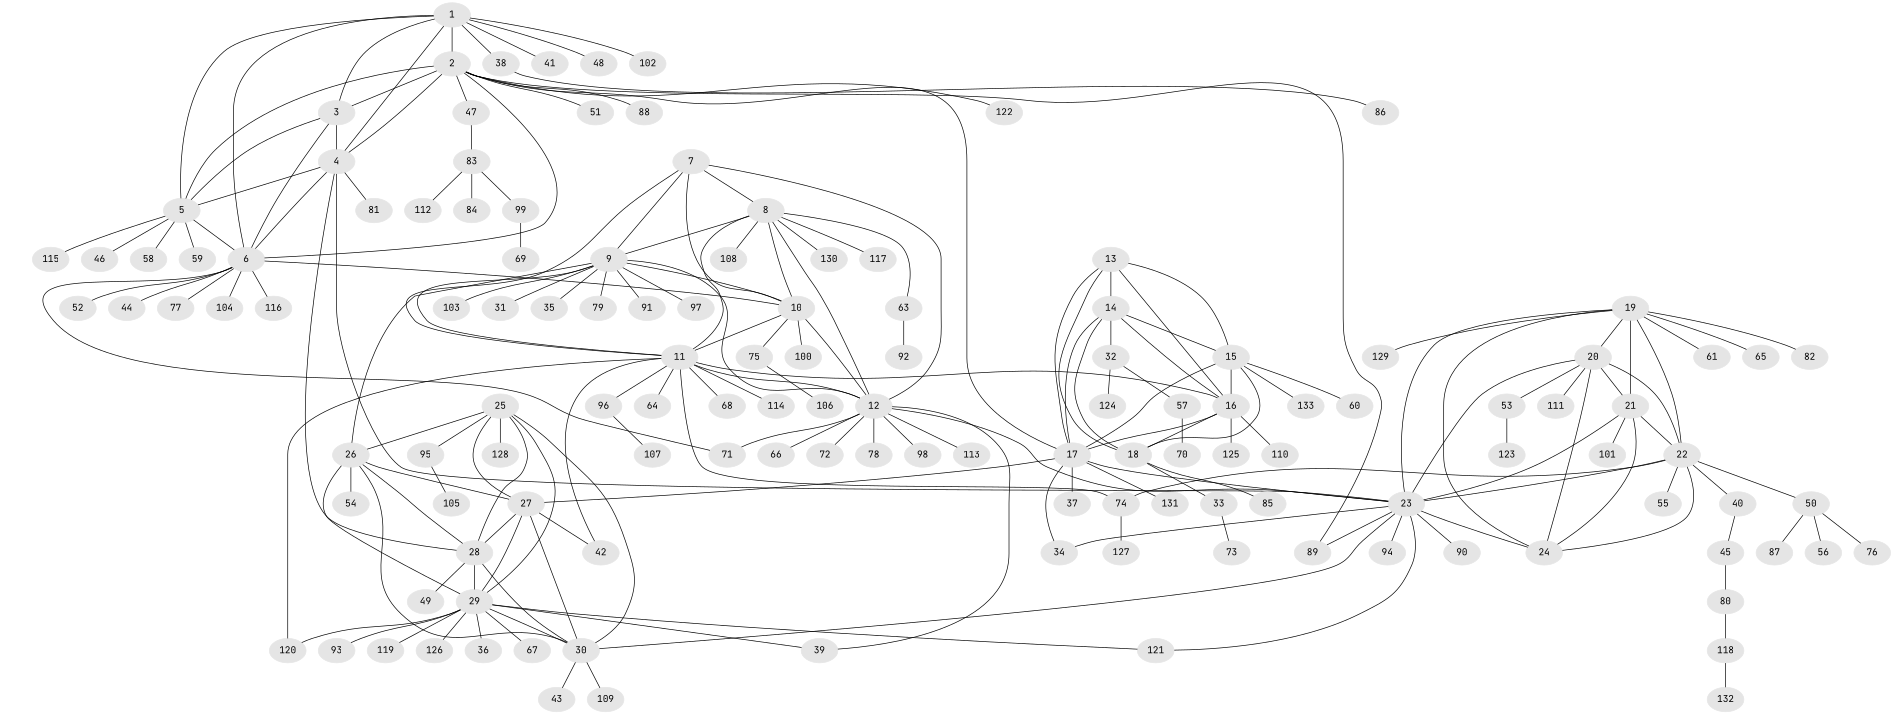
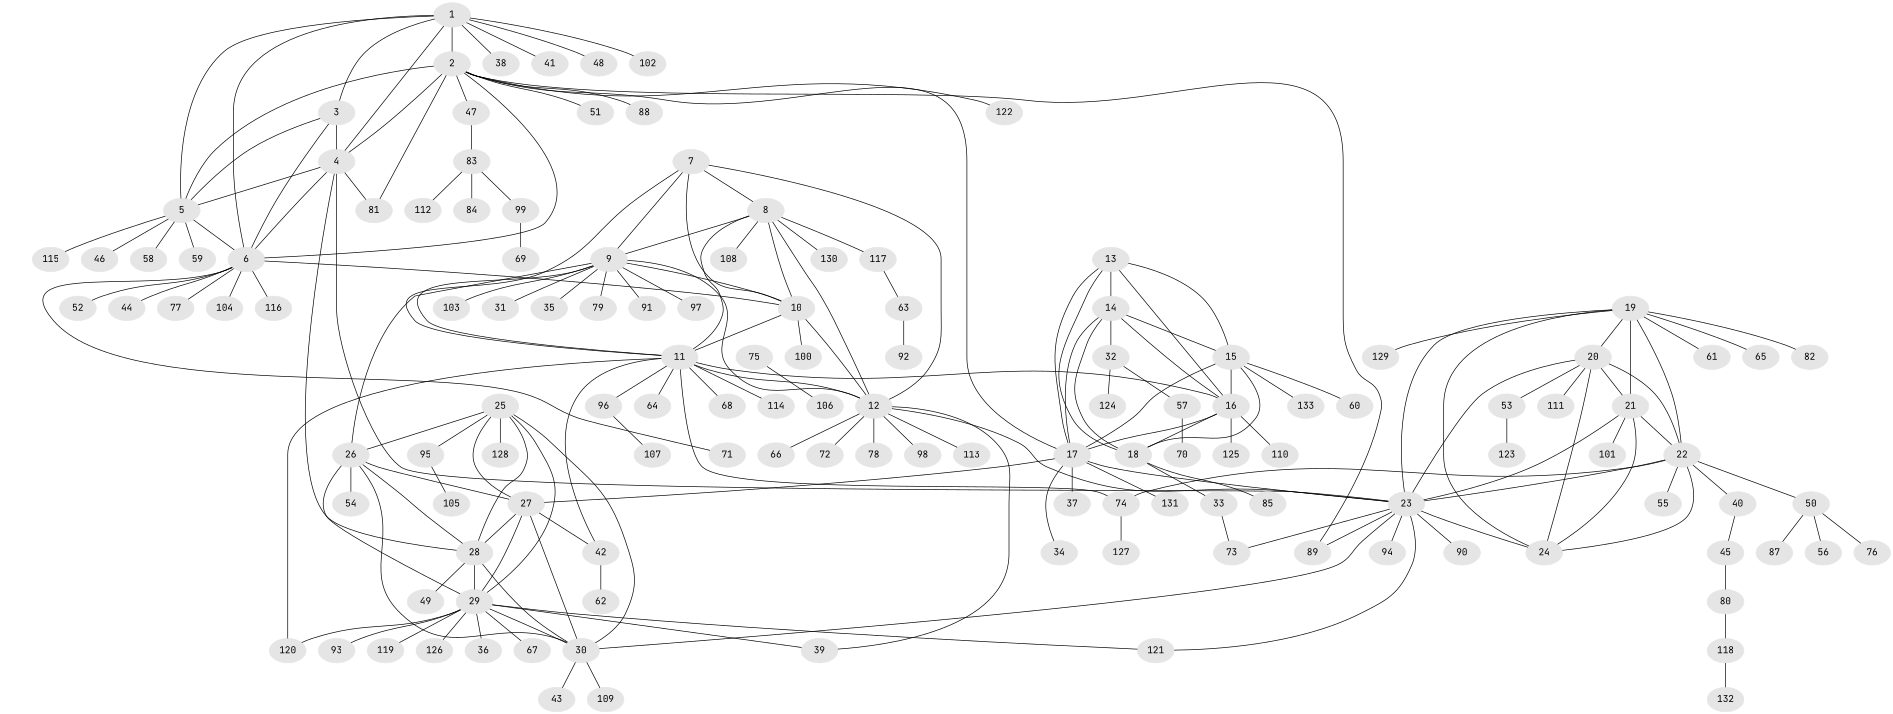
edge "2" -- "3": now "2" -- "81"
node "86": removed
edge "8" -- "63": now "117" -- "63"
edge "10" -- "75": removed
edge "12" -- "71": removed
edge "23" -- "34": now "23" -- "73"
node "62": added
